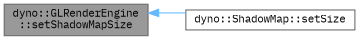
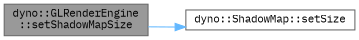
edge "dyno::ShadowMap::setSize" -> "dyno::GLRenderEngine ::setShadowMapSize": reversed
